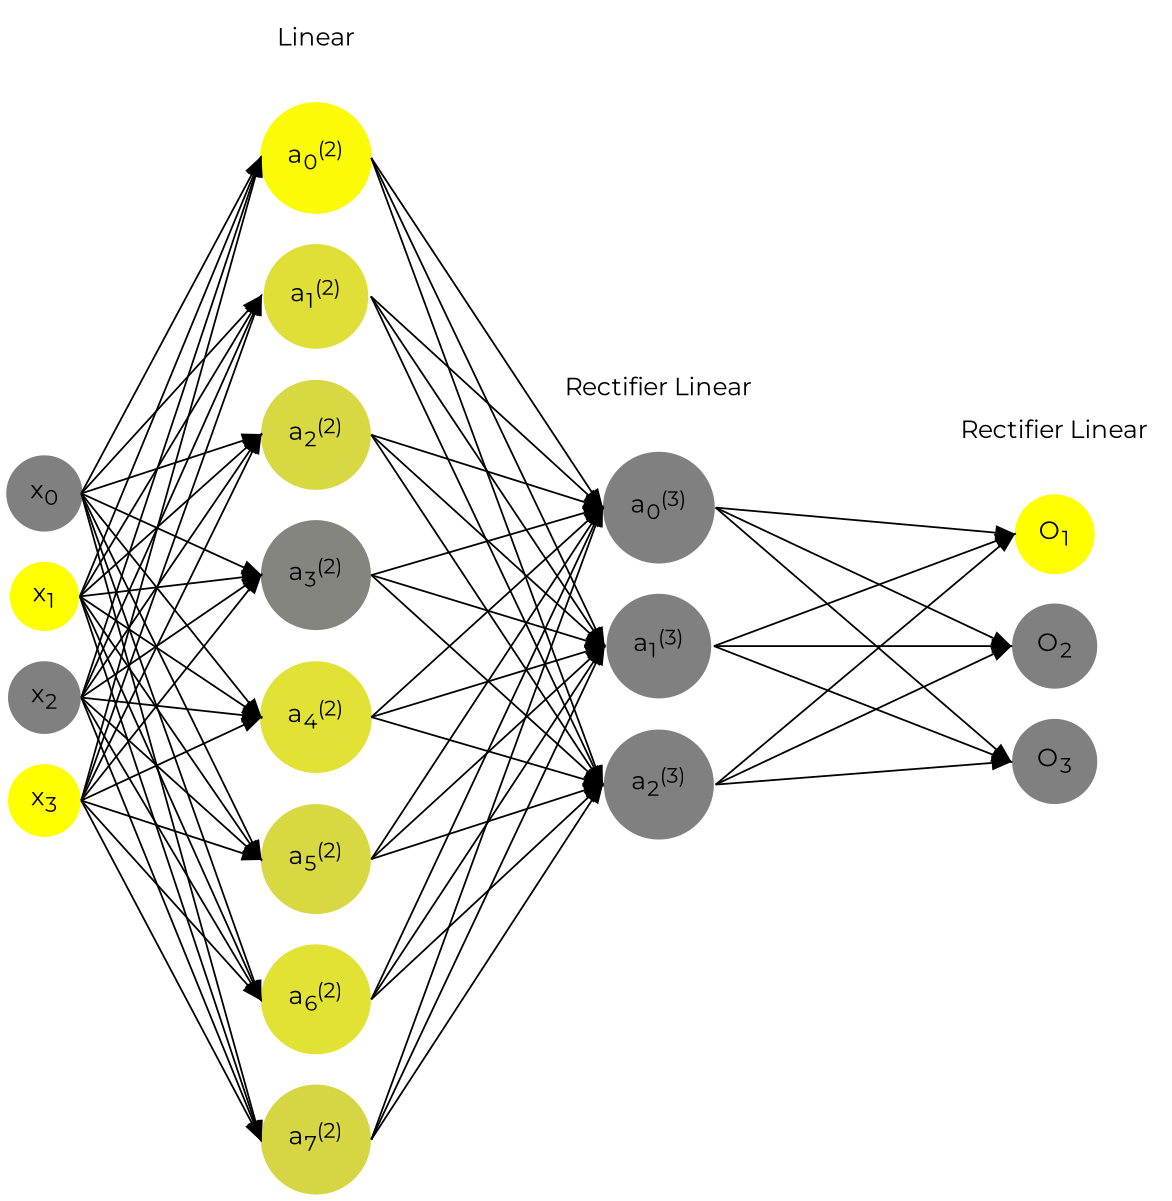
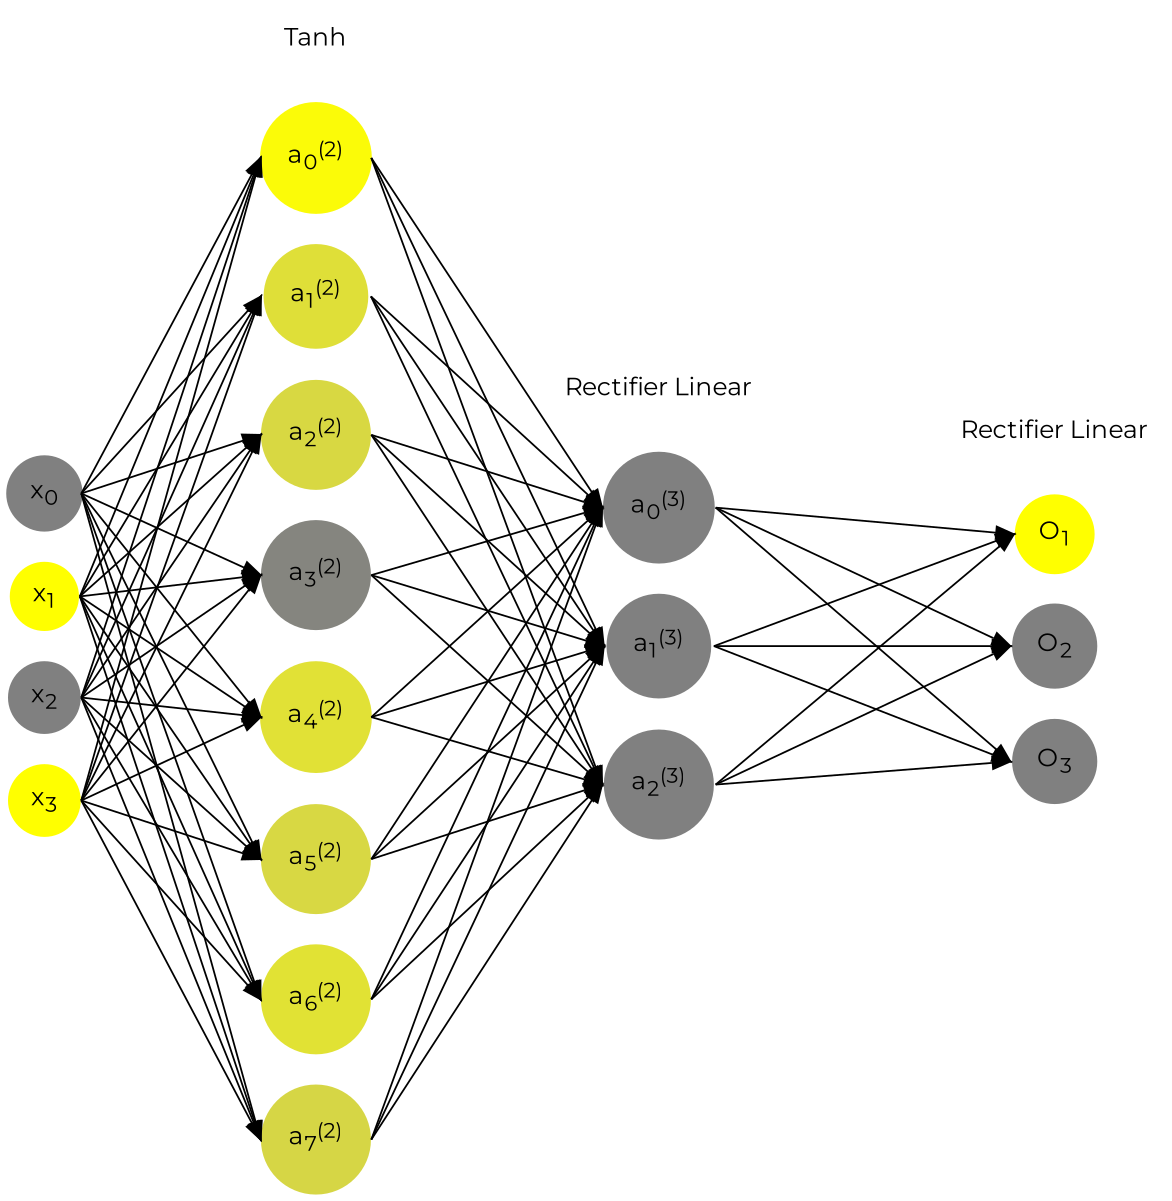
node "Linear": label "Linear" -> "Tanh"
